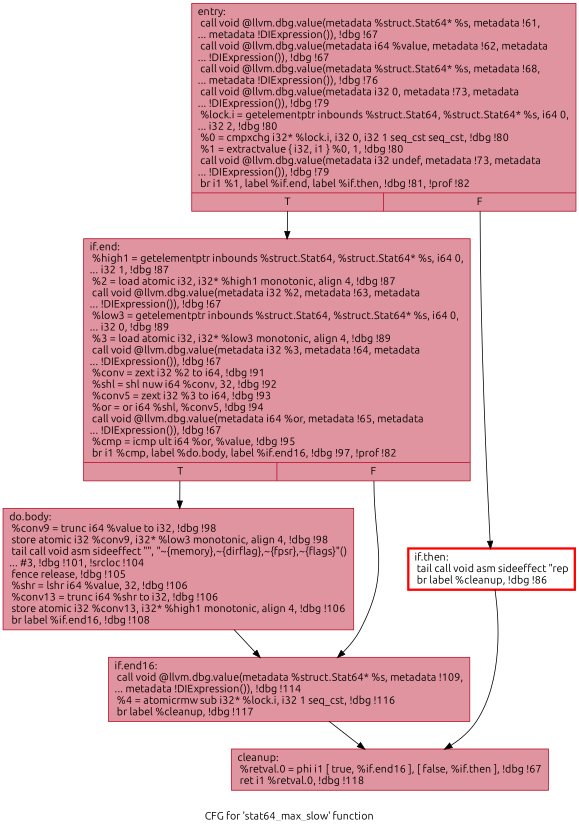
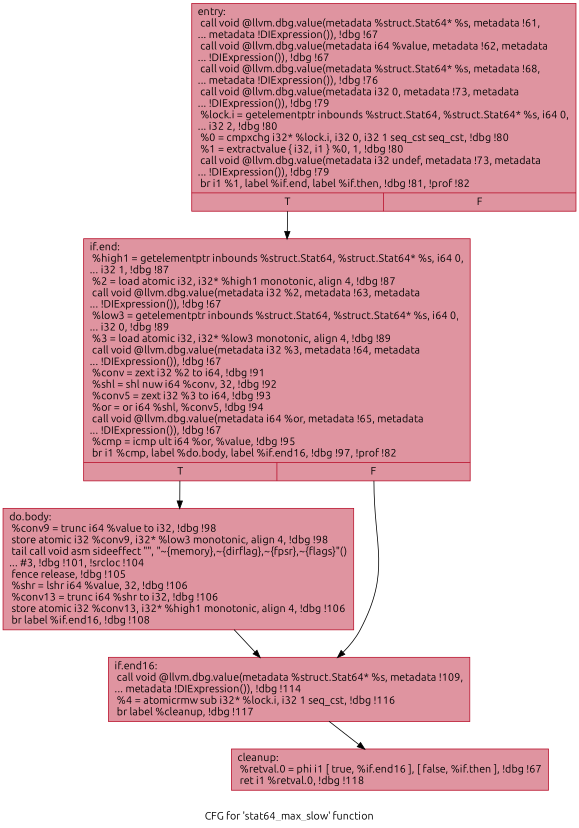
node "if.then:": removed
